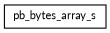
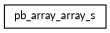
node "pb_bytes_array_s": label "pb_bytes_array_s" -> "pb_array_array_s"
